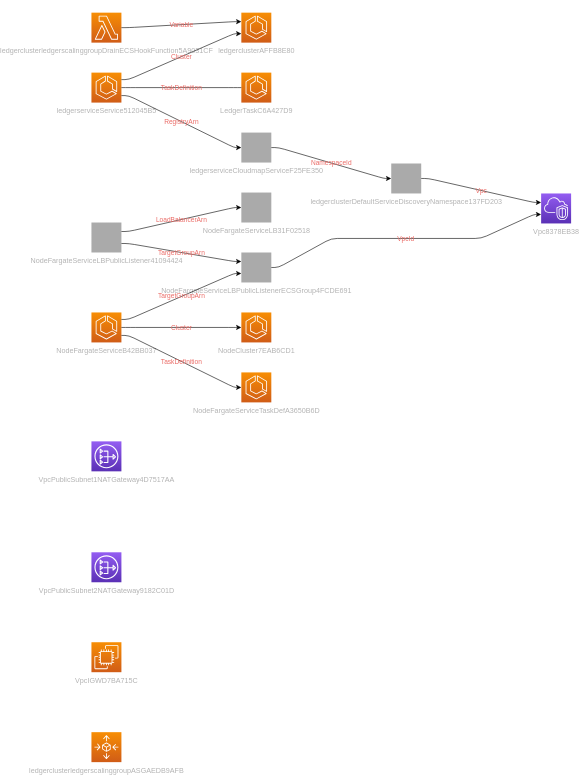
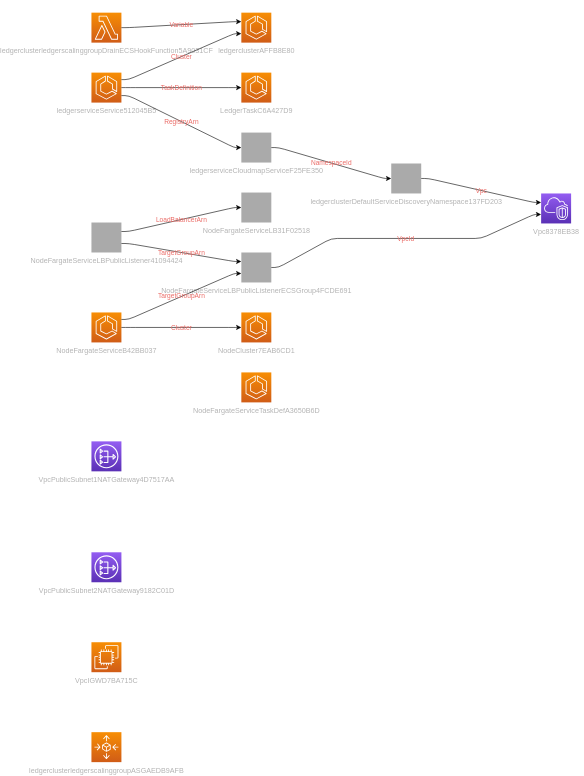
edge "ledgerserviceService512045B5" -- "LedgerTaskC6A427D9": arrowhead none -> classic
edge "NodeFargateServiceB42BB037" -> "NodeFargateServiceTaskDefA3650B6D": removed, label "TaskDefinition"
